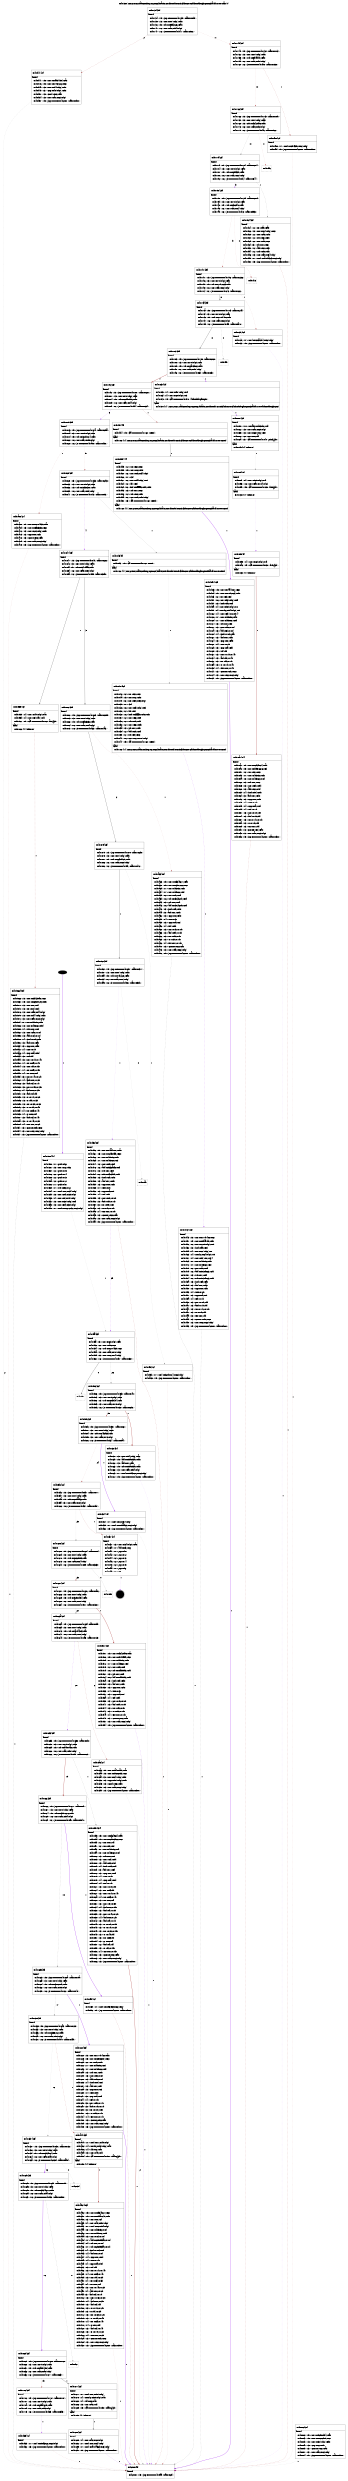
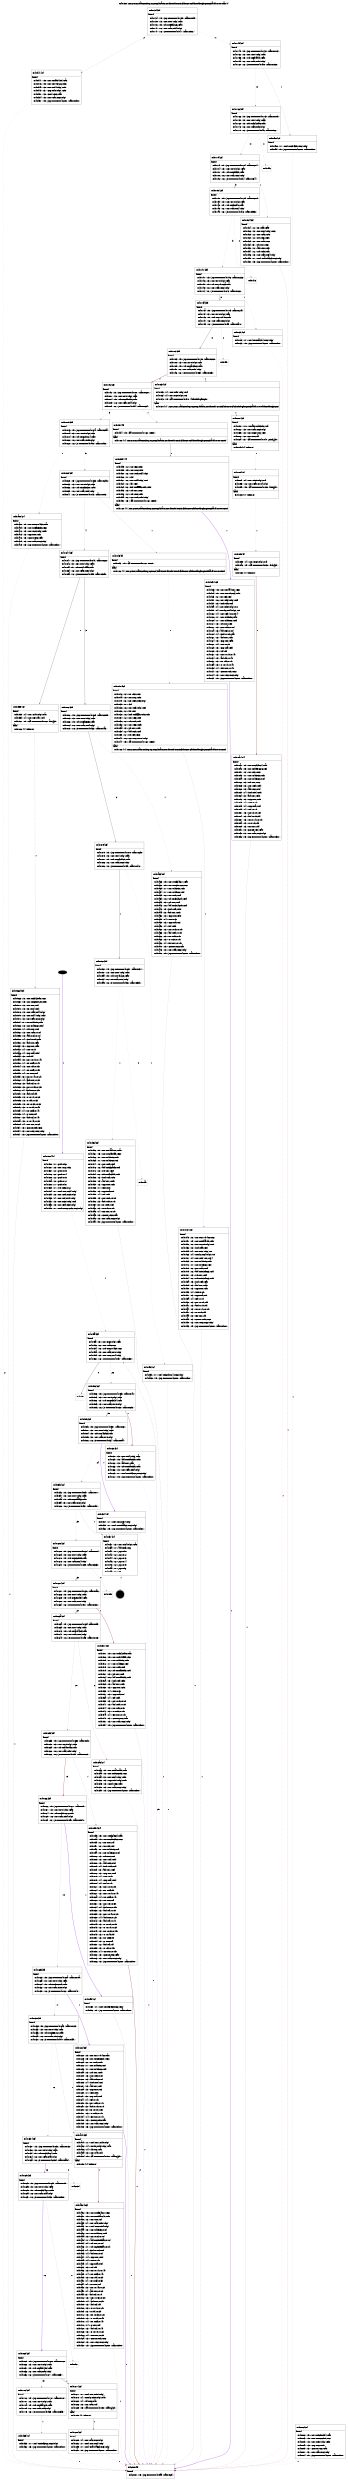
edge "0x401b5c [88]" -> "0x4015af [23]": now "0x402080 [5]" -> "0x4015af [23]"
